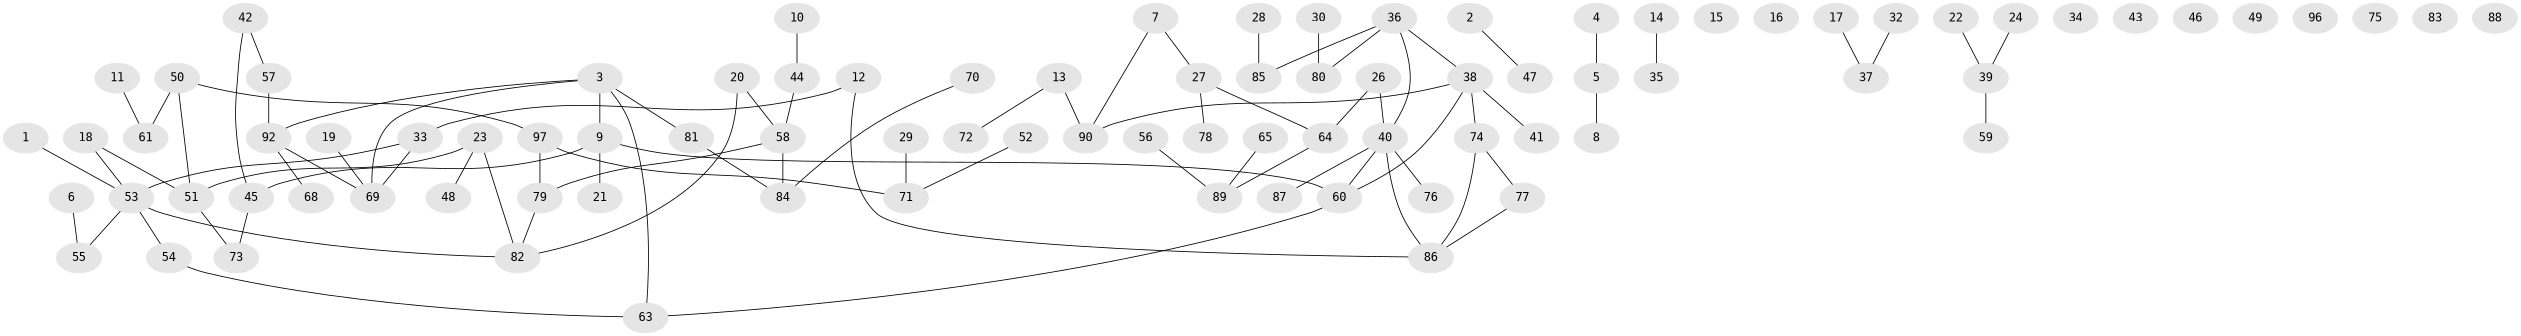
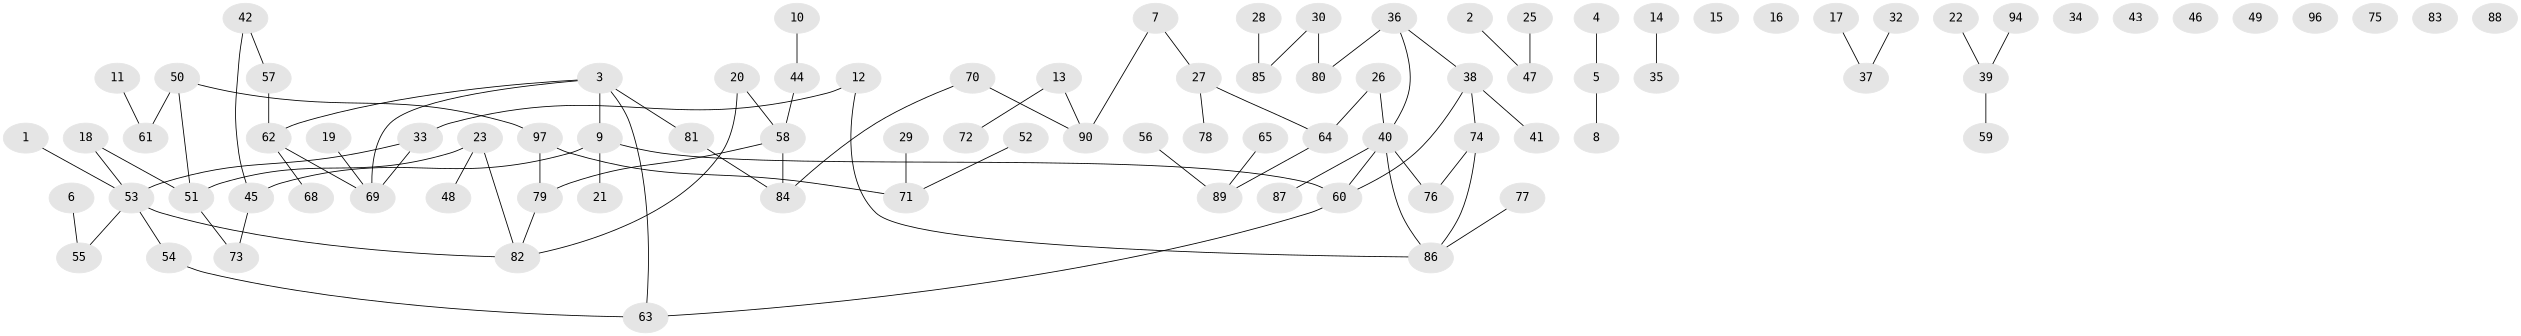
node "25": added
node "24": label "24" -> "94"
edge "36" -- "85": now "30" -- "85"
edge "38" -- "90": now "70" -- "90"
node "92": label "92" -> "62"
edge "74" -- "77": now "74" -- "76"
